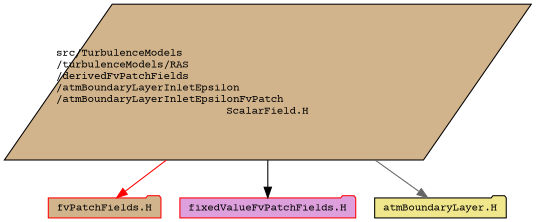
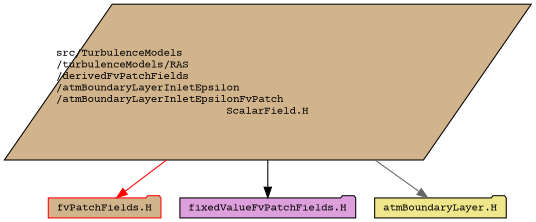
node "fixedValueFvPatchFields.H": color red -> black
